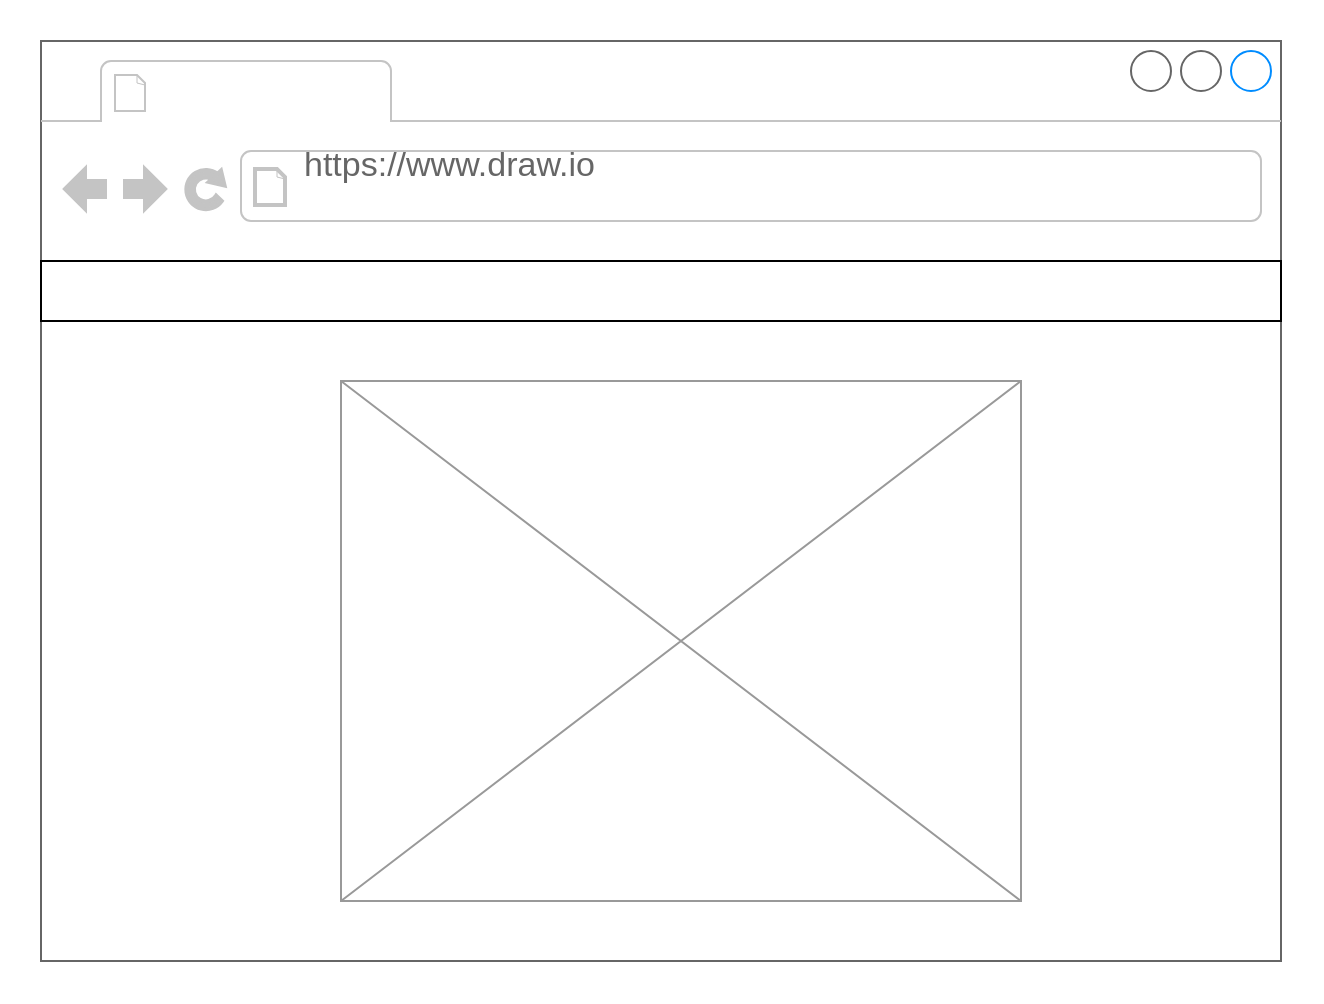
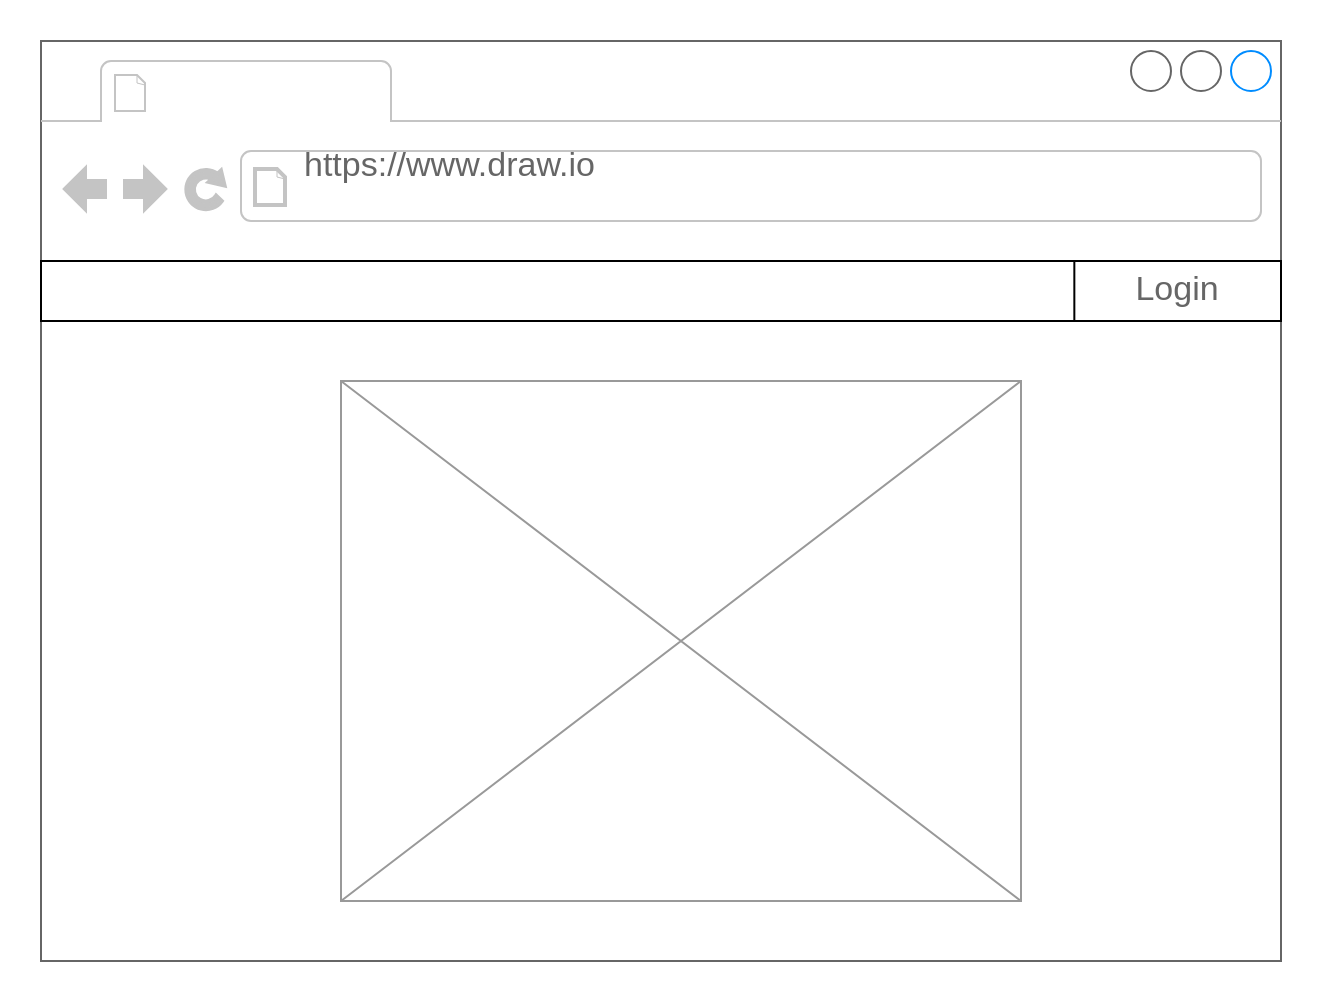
node "Login": added
